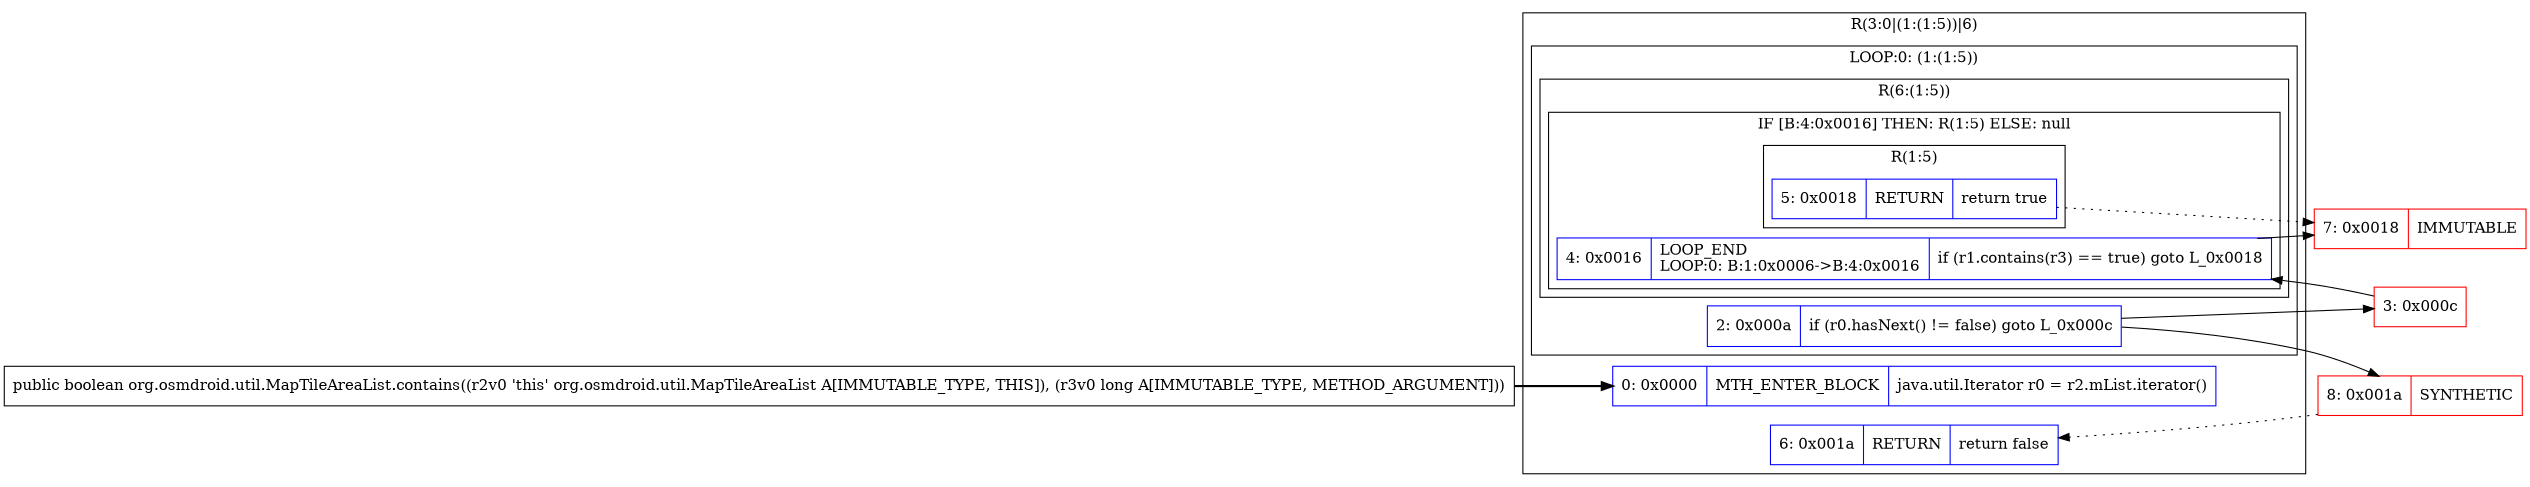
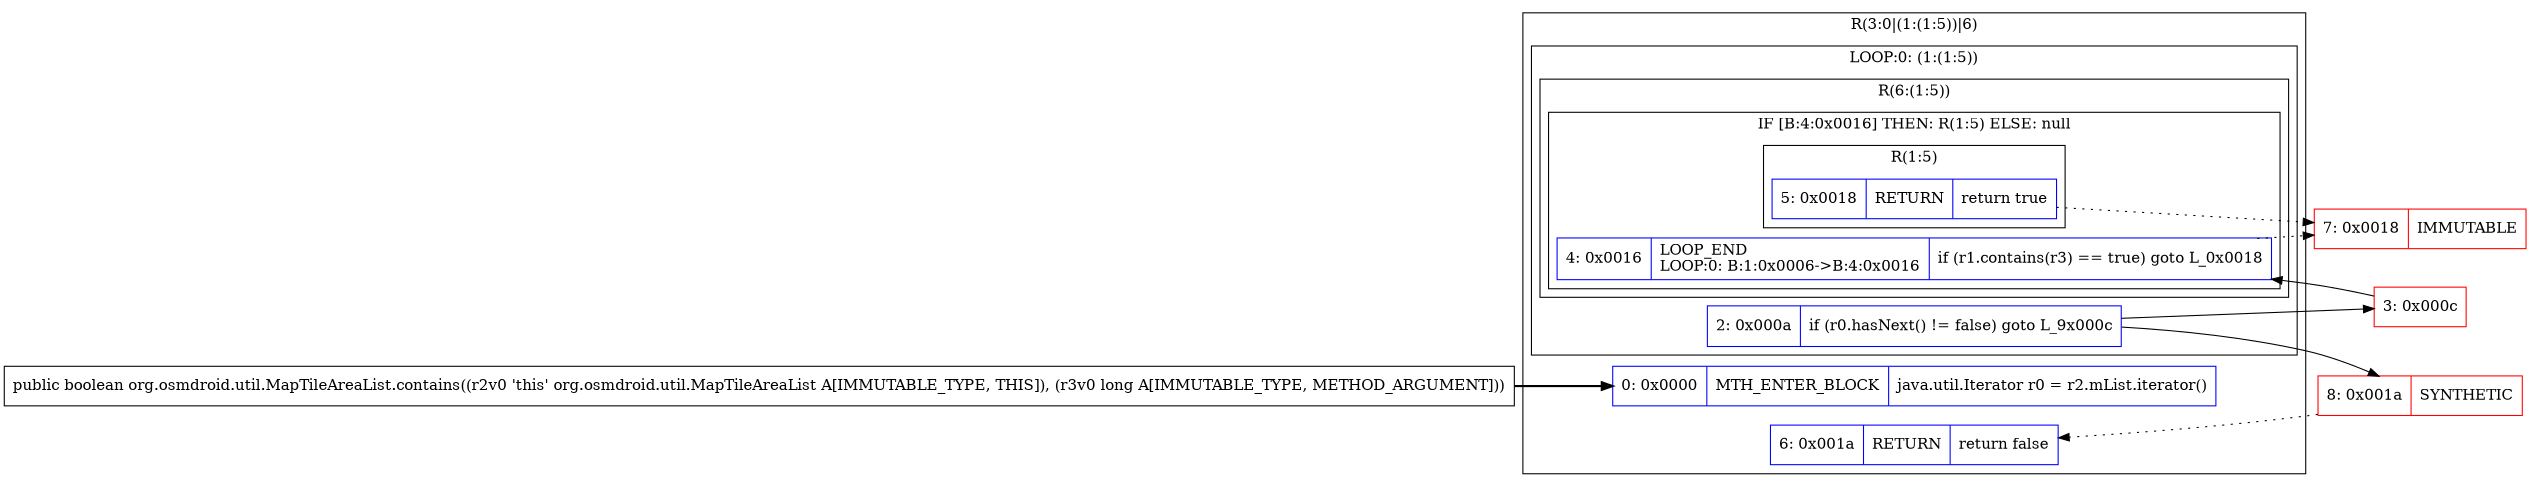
edge "4: 0x0016" -> "7: 0x0018": style solid -> dotted
node "2: 0x000a": text "if (r0.hasNext() != false) goto L_0x000c" -> "if (r0.hasNext() != false) goto L_9x000c"
